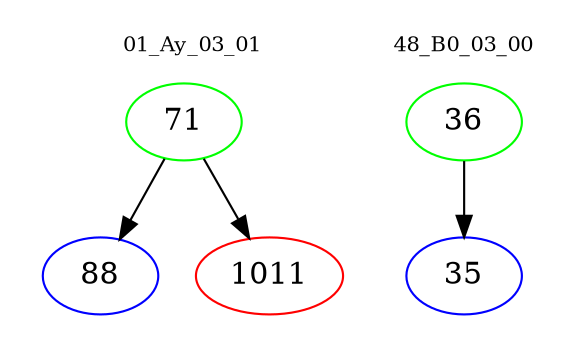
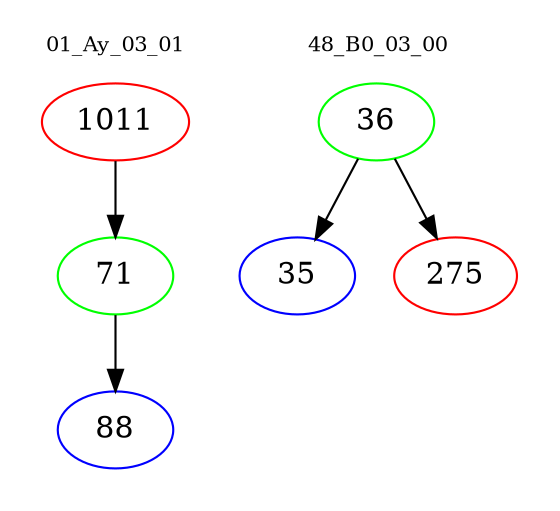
edge "71" -> "1011": reversed
node "275": added
